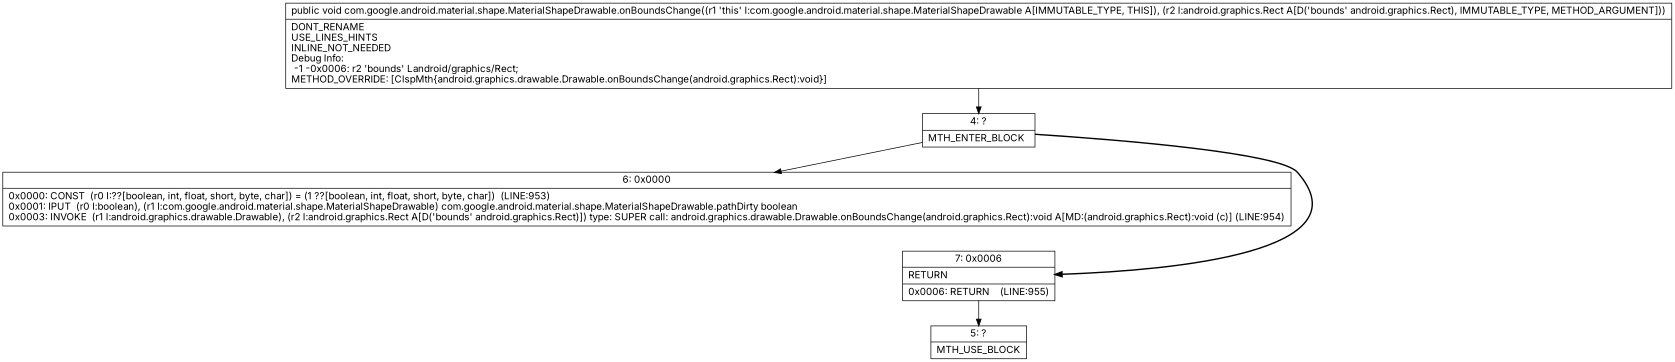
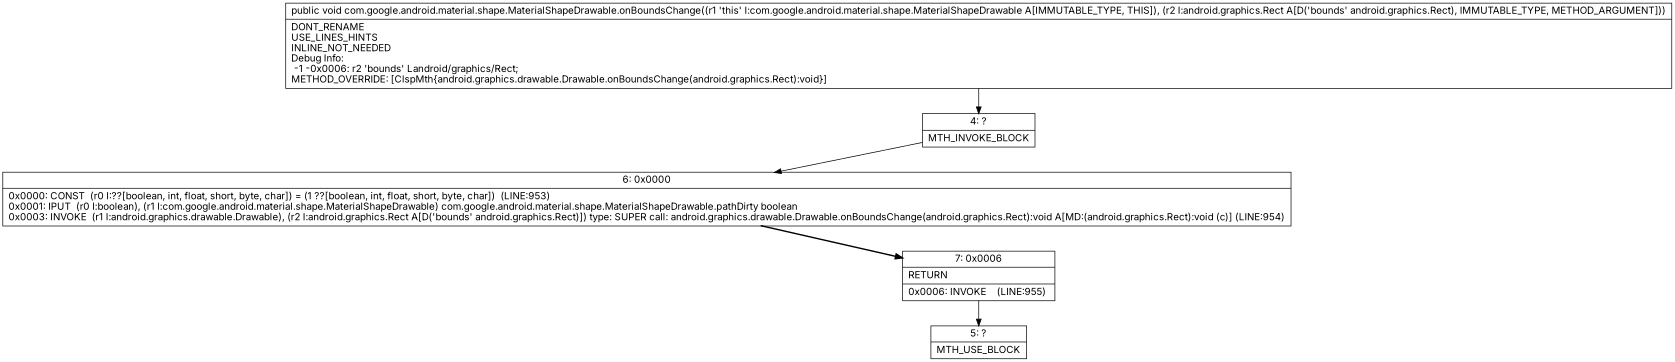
node "4: ?": text "MTH_ENTER_BLOCK" -> "MTH_INVOKE_BLOCK"
edge "4: ?" -> "7: 0x0006": now "6: 0x0000" -> "7: 0x0006"
node "7: 0x0006": text "0x0006: RETURN    (LINE:955)" -> "0x0006: INVOKE    (LINE:955)"
